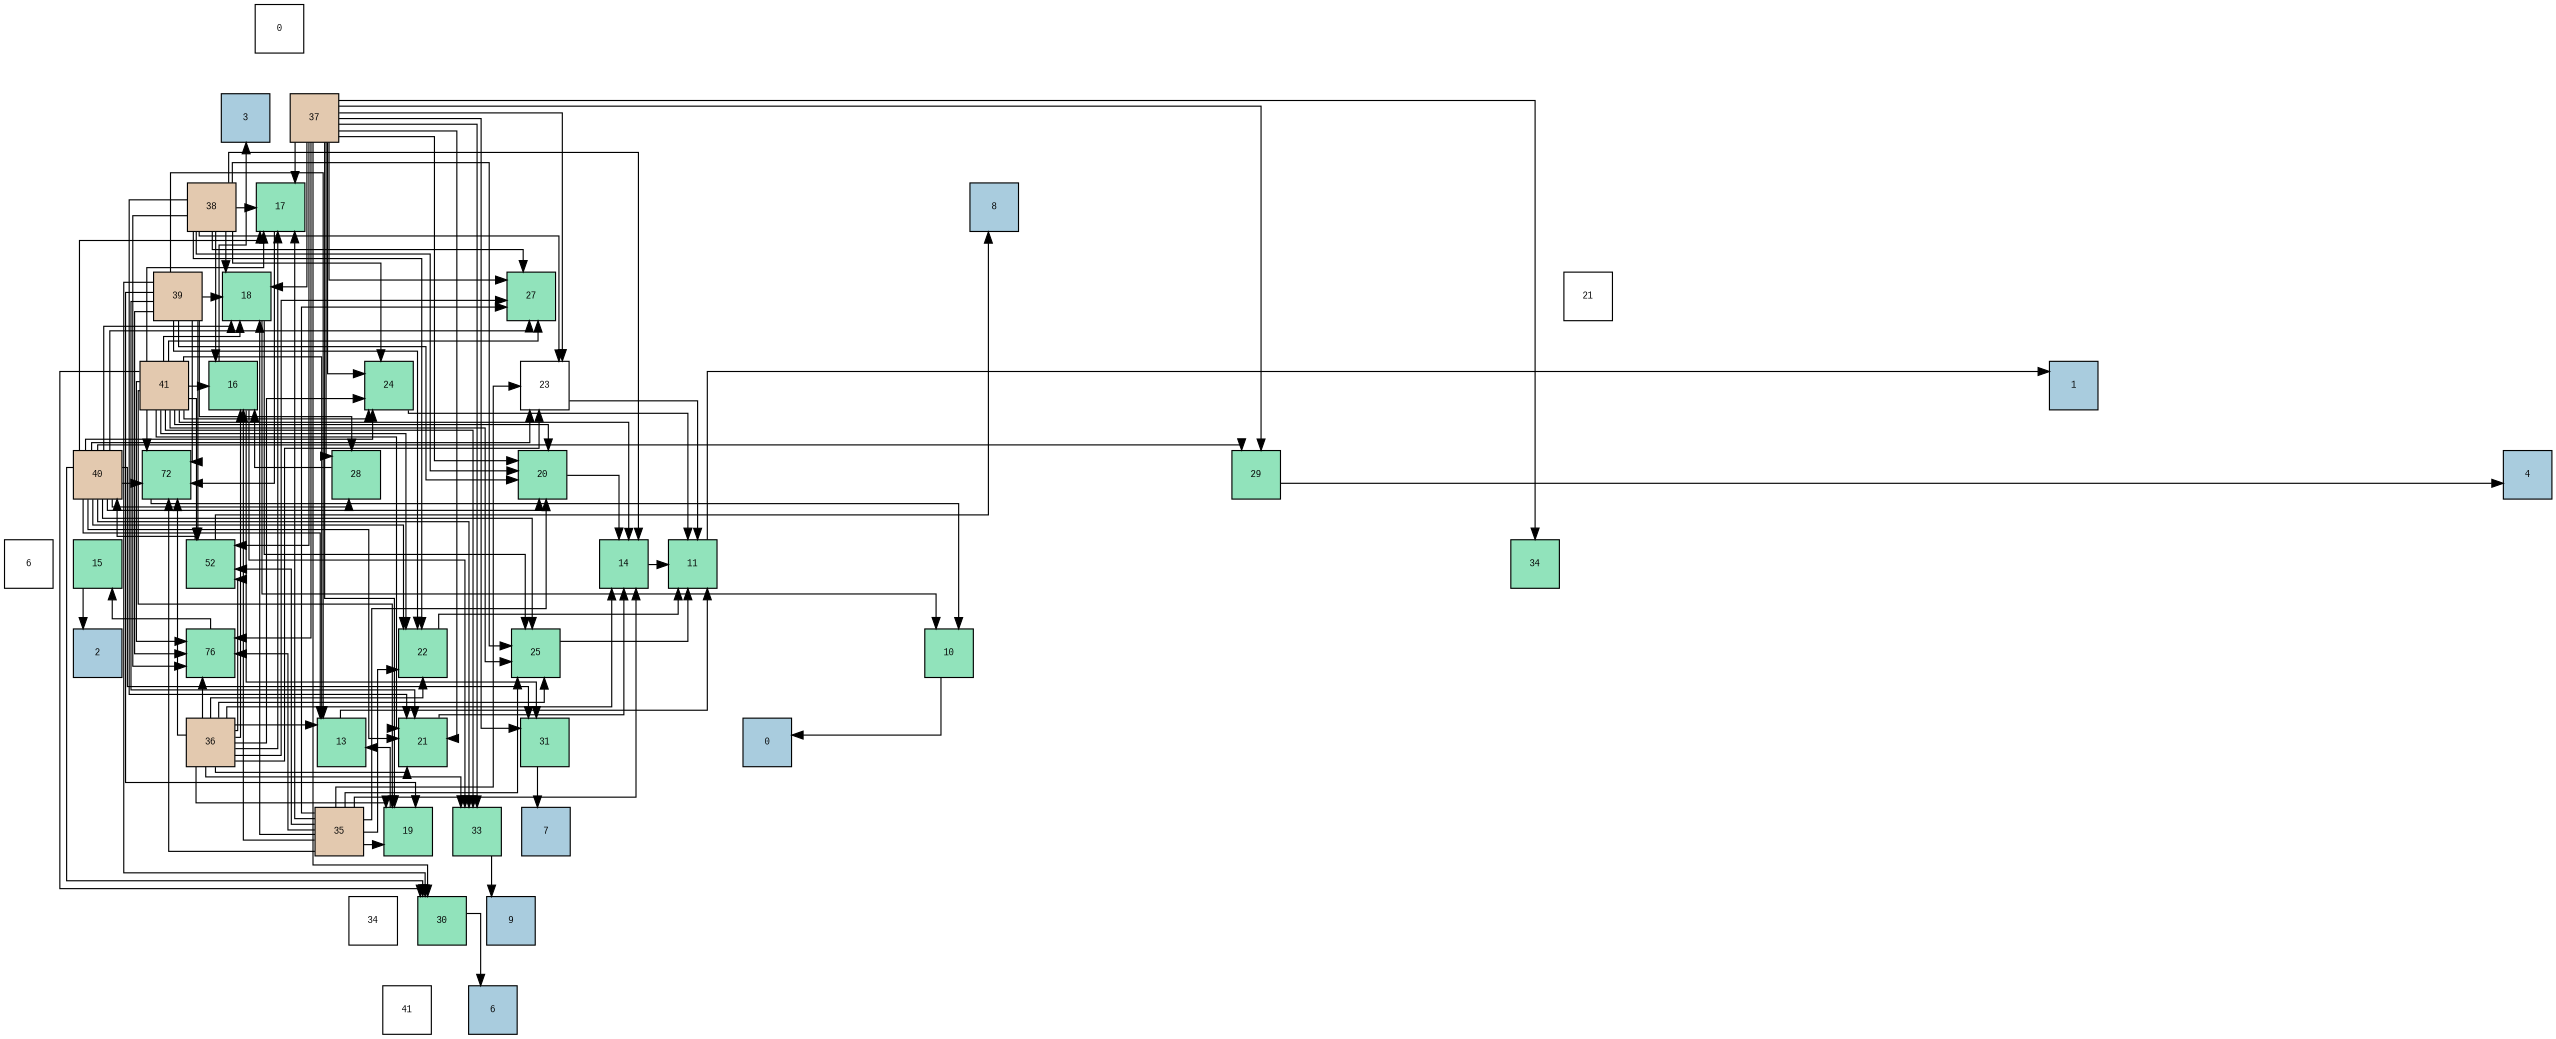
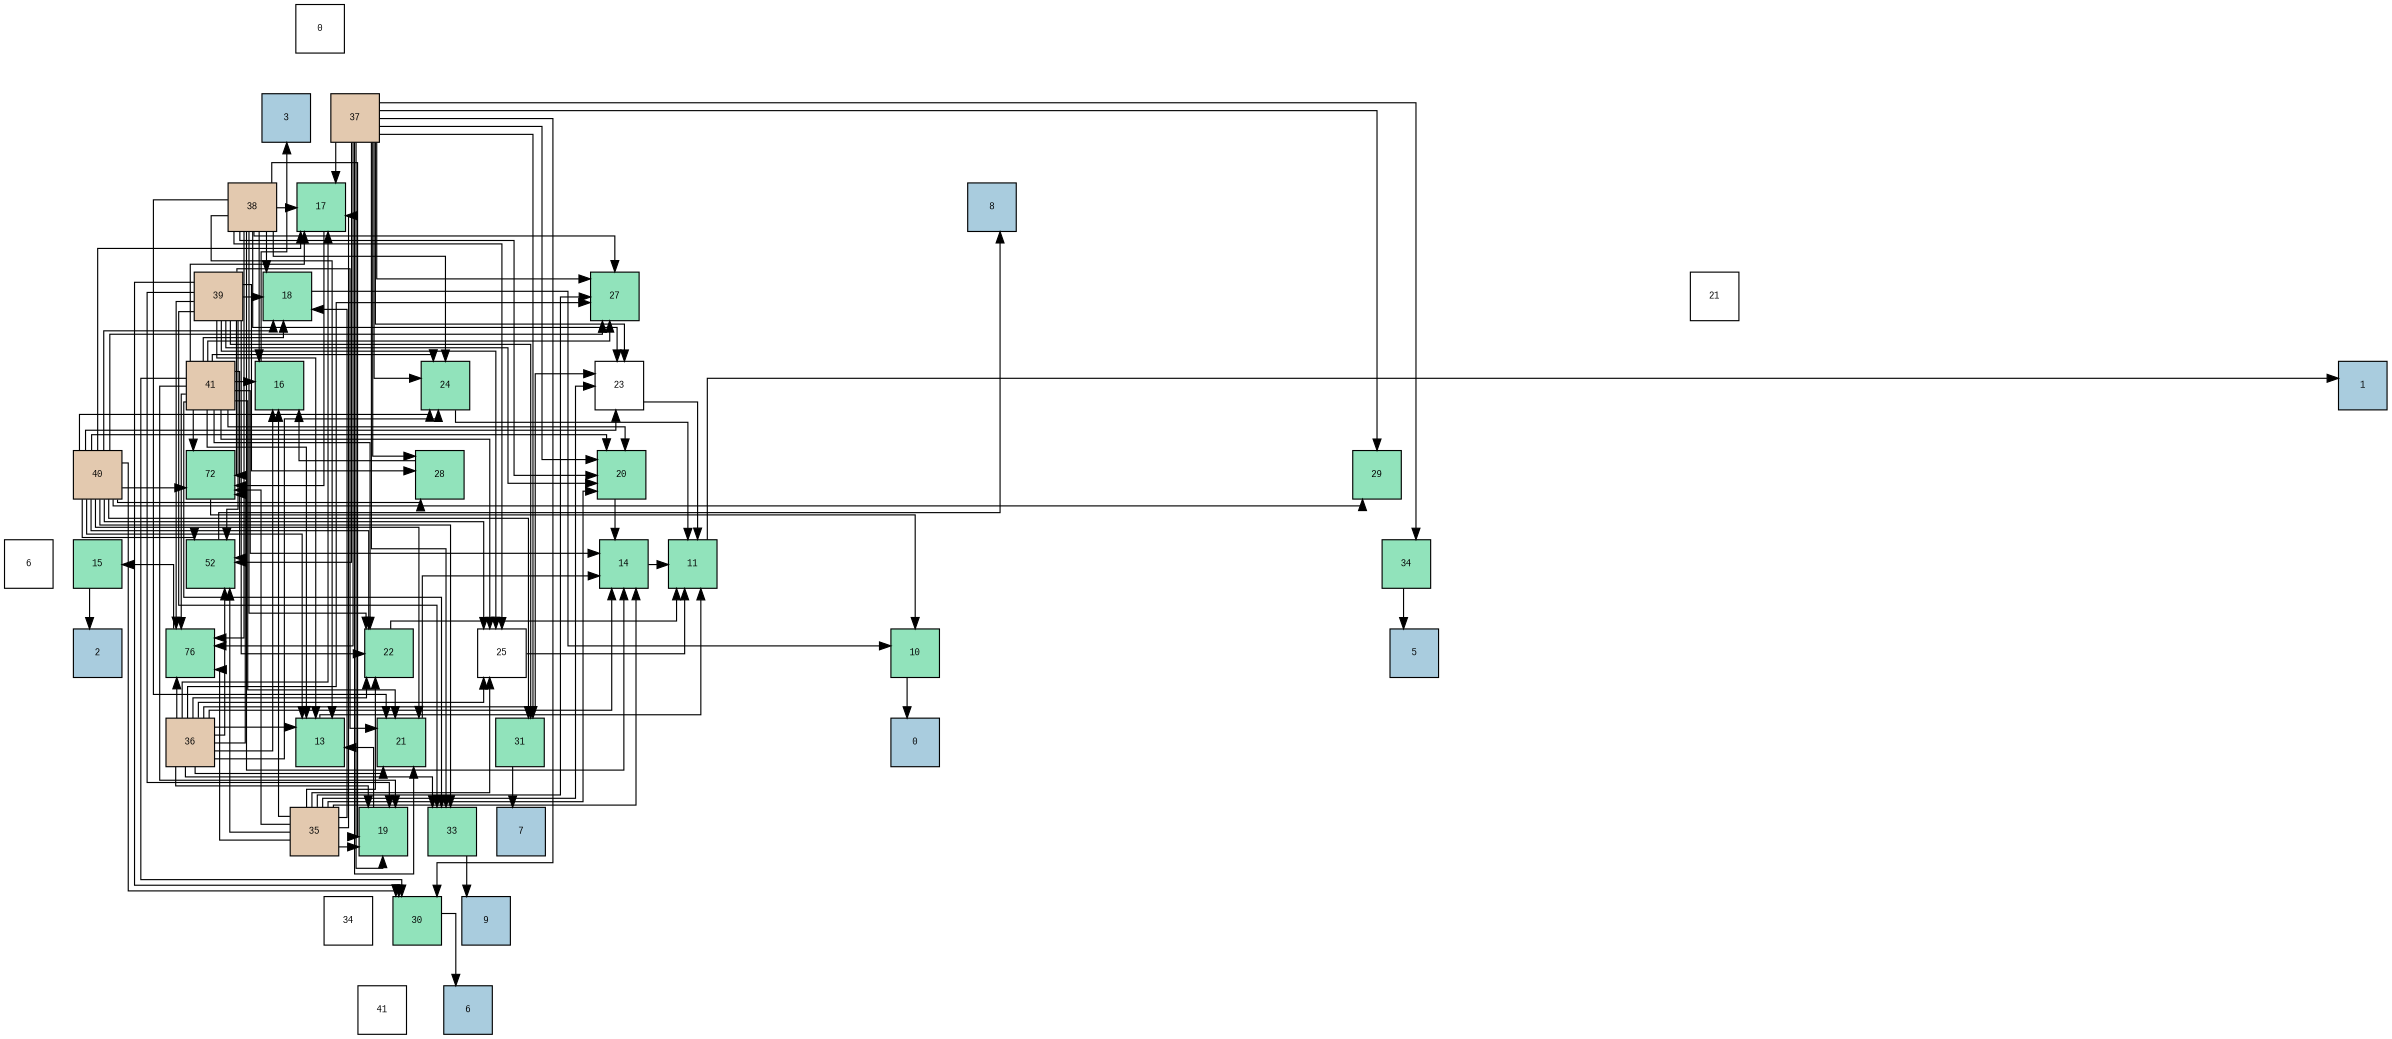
edge "37" -> "18": removed
edge "38" -> "13": added
edge "38" -> "19": added
node "4": removed
edge "52" -> "40": reversed
edge "18" -> "25": now "39" -> "25"
edge "16" -> "33": now "39" -> "33"
node "25": fillcolor #91e3bb -> #ffffff
node "5": added
edge "16" -> "31": now "39" -> "31"
